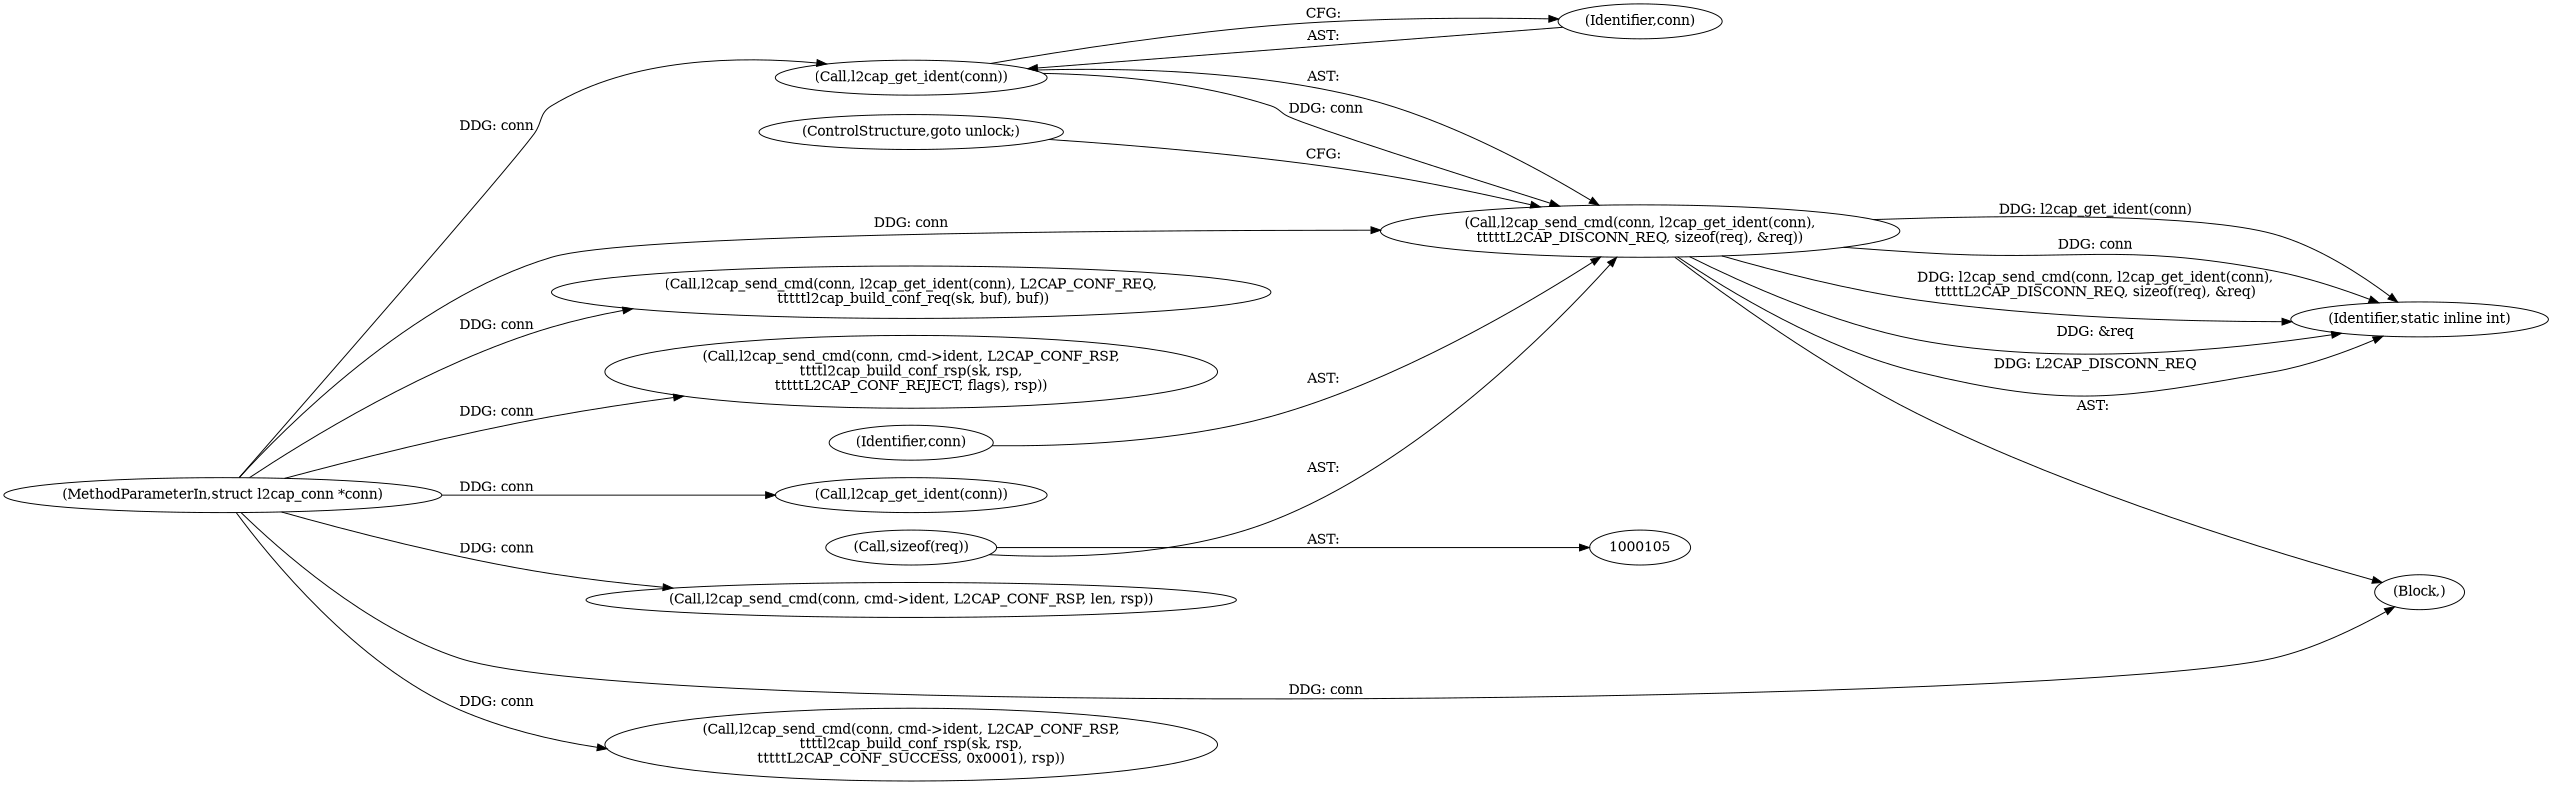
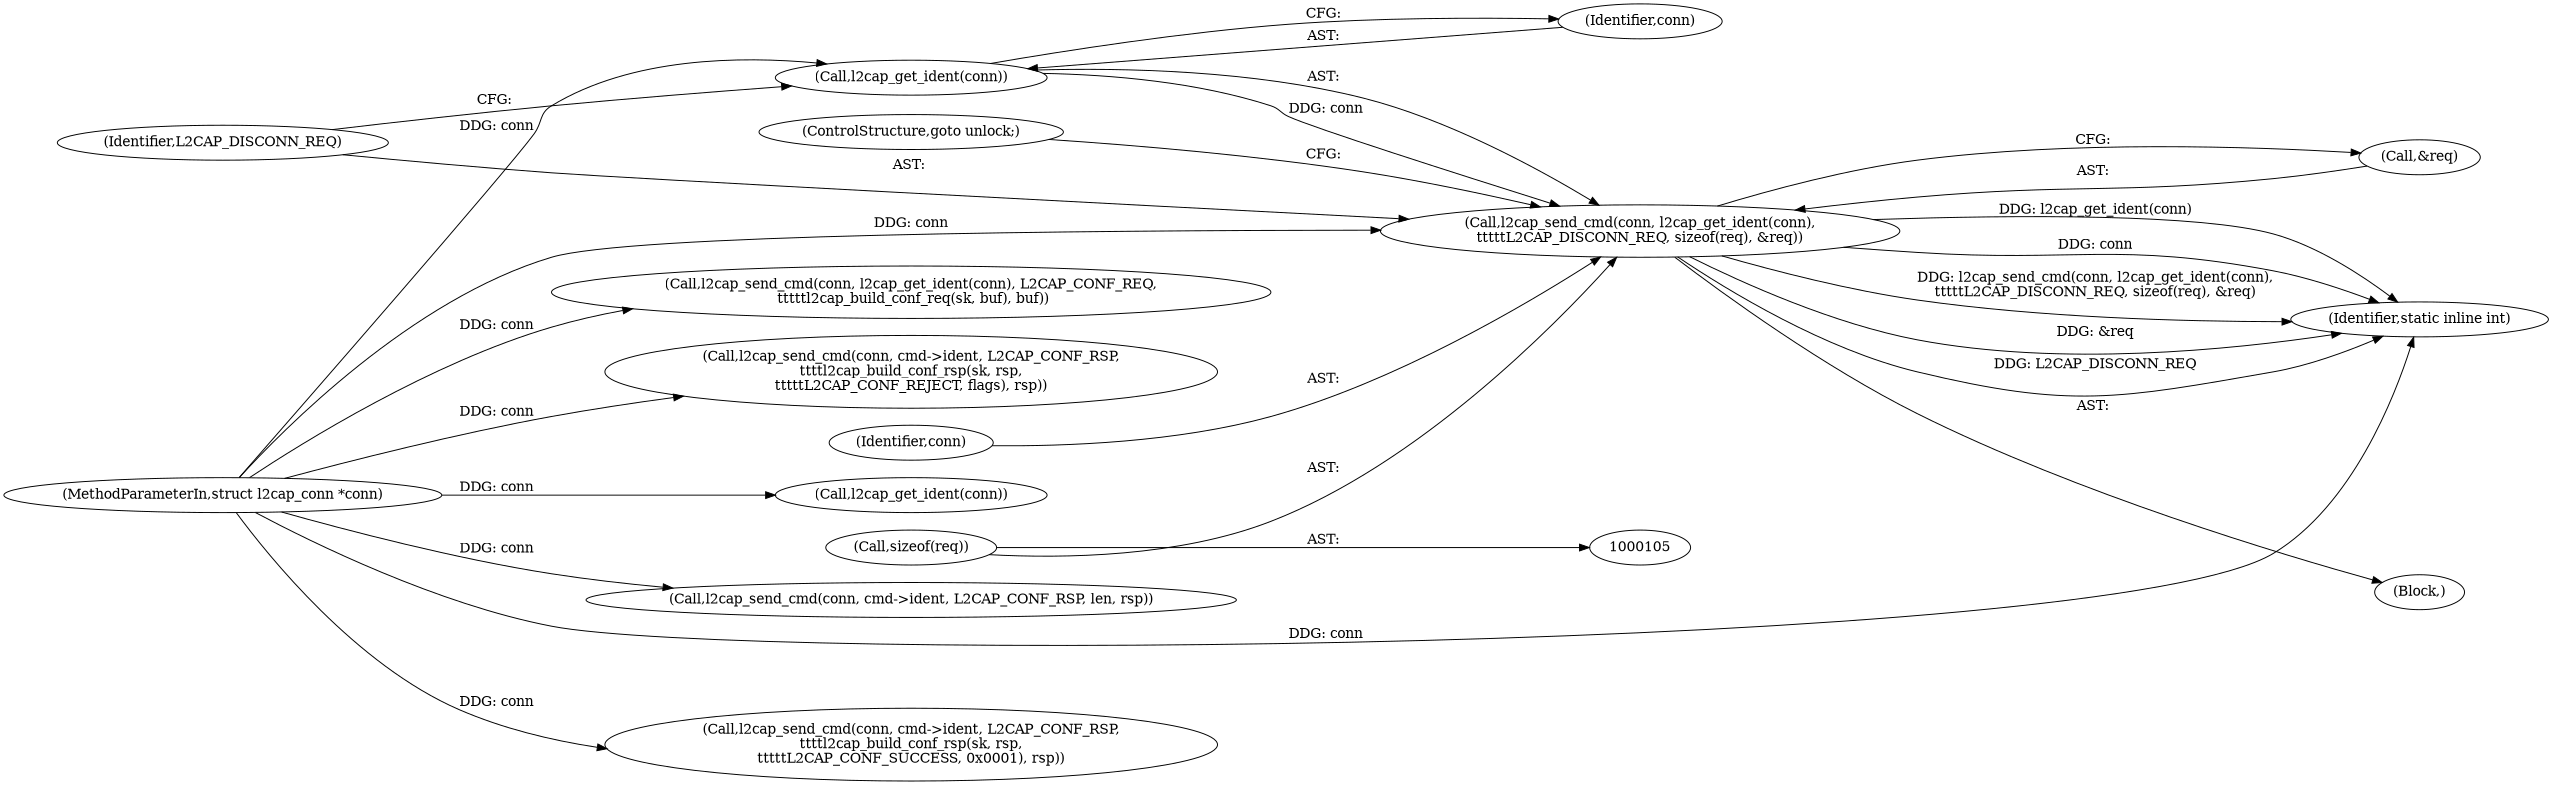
node "(Identifier,L2CAP_DISCONN_REQ)": added
node "(Call,&req)": added
edge "(MethodParameterIn,struct l2cap_conn *conn)" -> "(Block,)": now "(MethodParameterIn,struct l2cap_conn *conn)" -> "(Identifier,static inline int)"
